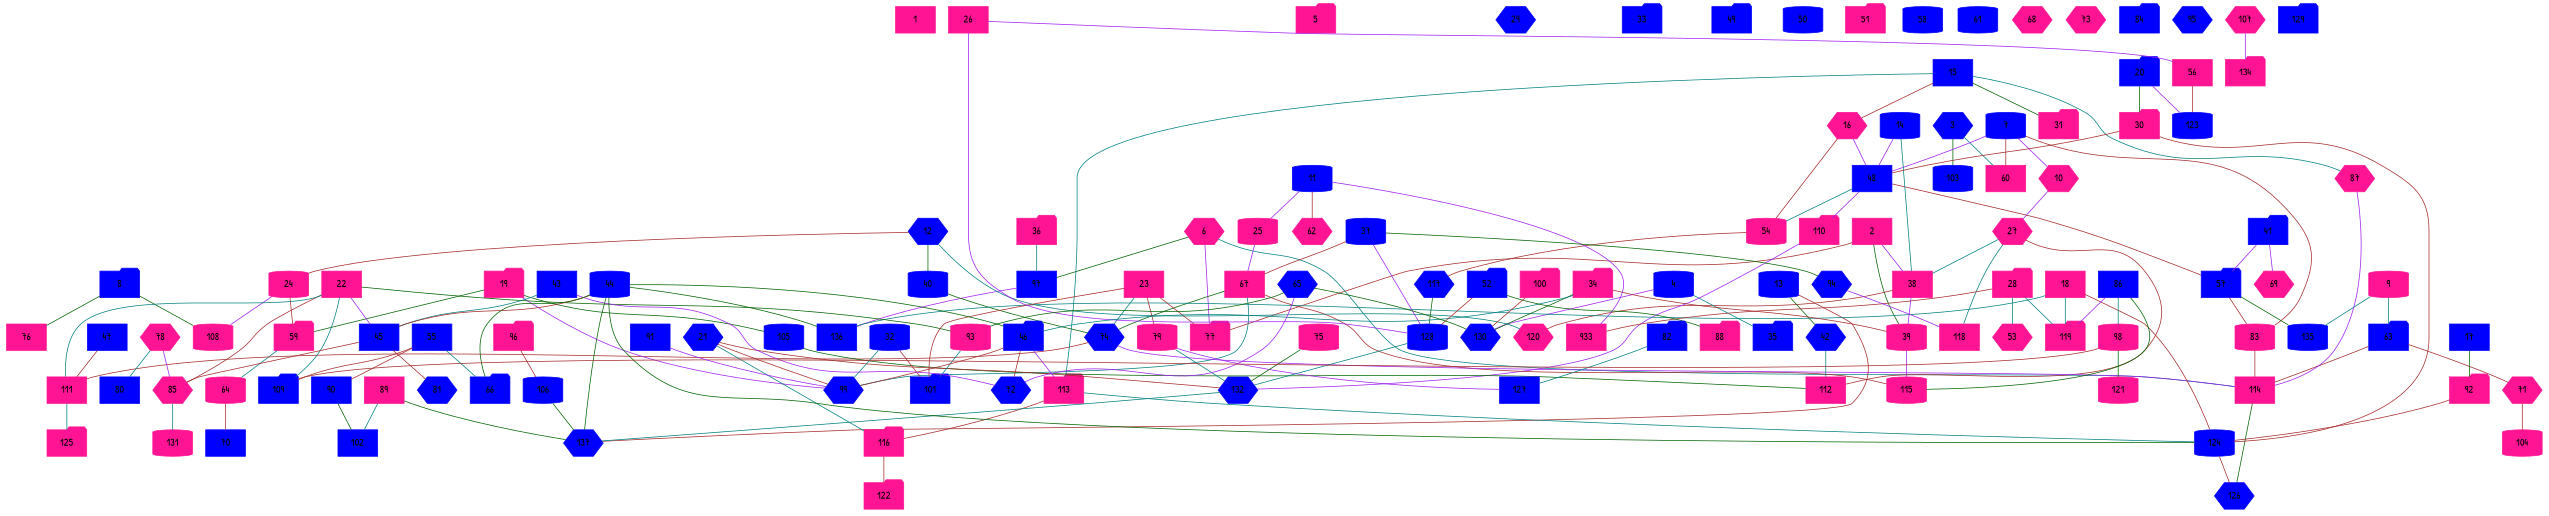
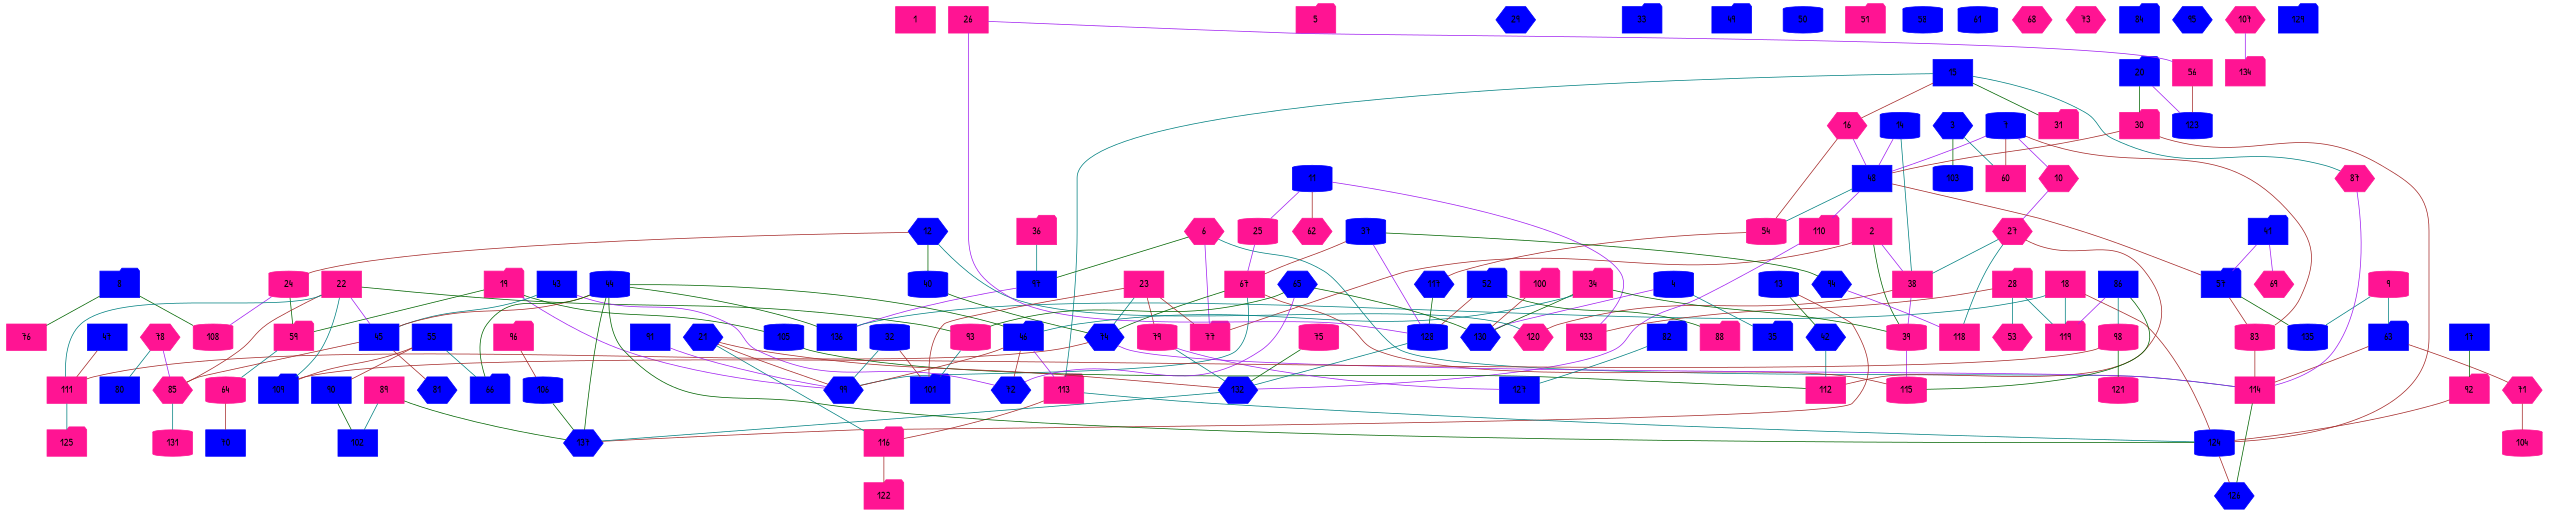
edge "34" -- "39": color brown -> darkgreen
edge "24" -- "59": color brown -> darkgreen
